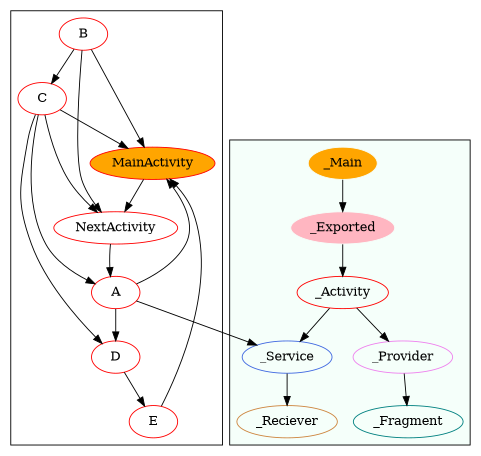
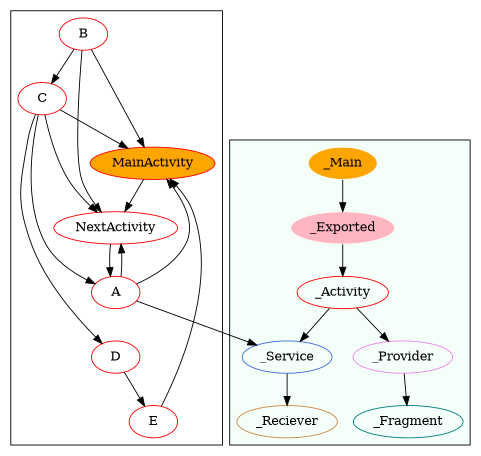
edge "A" -> "D": now "A" -> "NextActivity"
